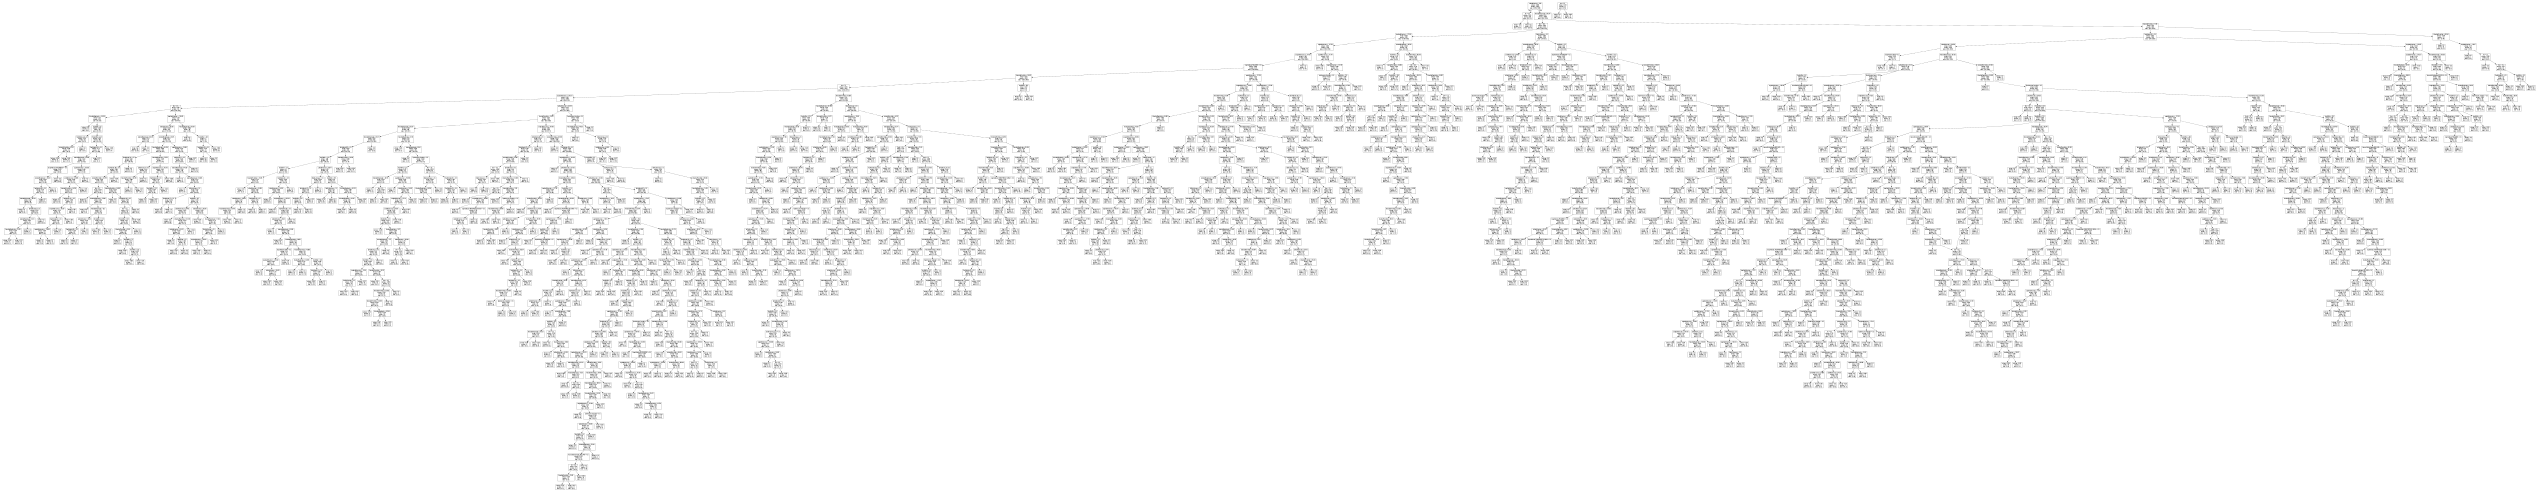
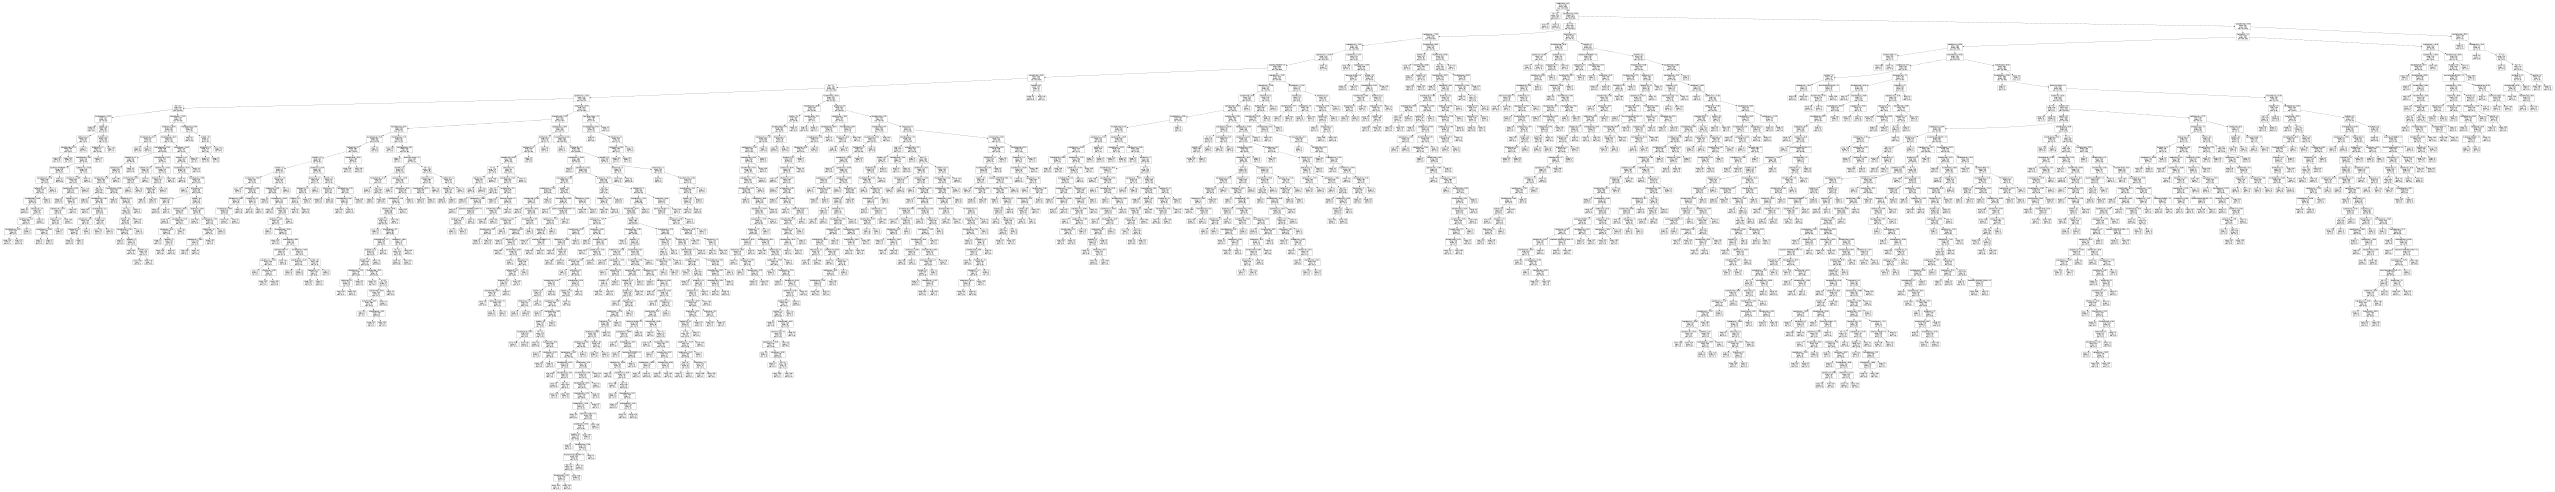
edge "Mes <= 3.0 entropy = 0.948 samples = 30 value = [11, 19]" -> "Mes <= 8.5 entropy = 0.815 samples = 115 value = [29, 86]": now "Mes <= 3.0 entropy = 0.948 samples = 30 value = [11, 19]" -> "Mes <= 6.5 entropy = 0.792 samples = 21 value = [5, 16]"
